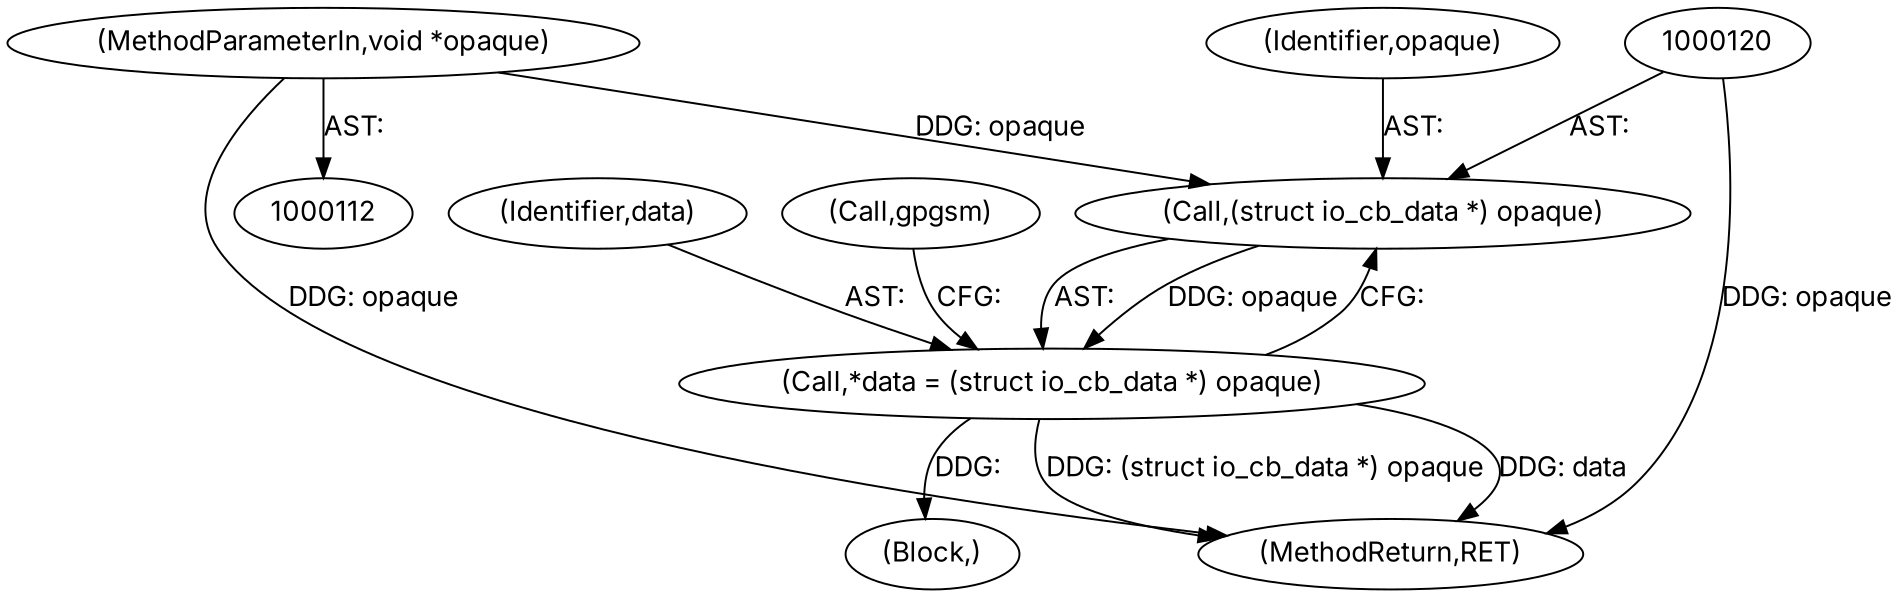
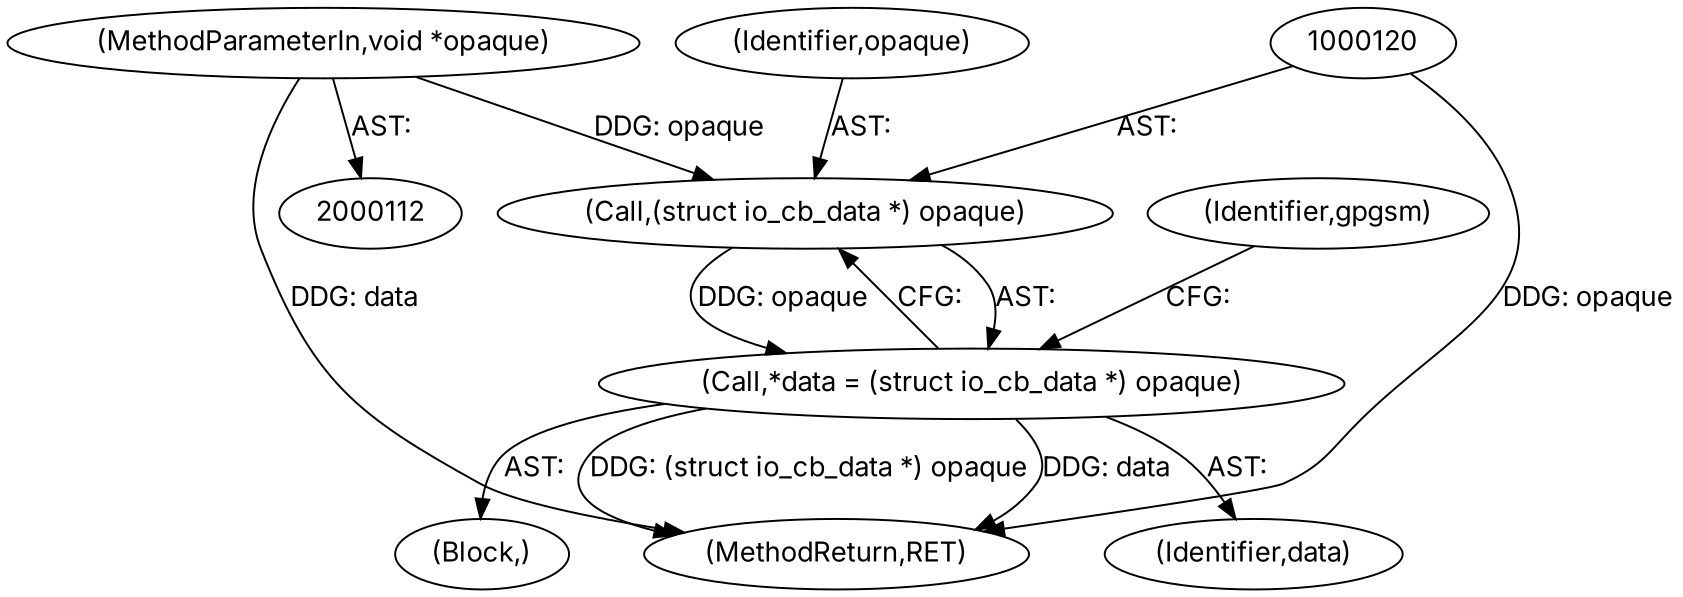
node "1000112": label "1000112" -> "2000112"
node "(Call,gpgsm)": label "(Call,gpgsm)" -> "(Identifier,gpgsm)"
edge "(Identifier,data)" -> "(Call,*data = (struct io_cb_data *) opaque)": reversed
edge "(MethodParameterIn,void *opaque)" -> "(MethodReturn,RET)": label "DDG: opaque" -> "DDG: data"
edge "(Call,*data = (struct io_cb_data *) opaque)" -> "(Block,)": label "DDG: " -> "AST: "
